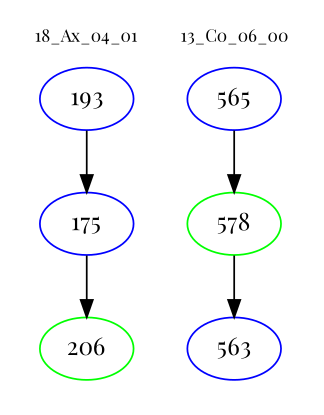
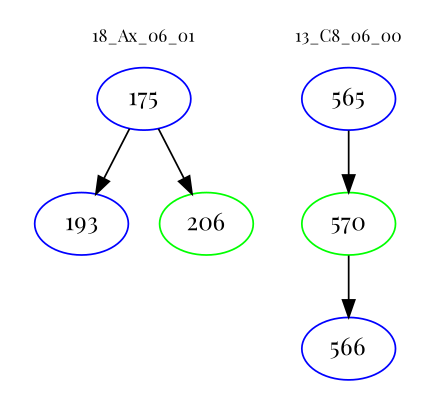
cluster "18_Ax_04_01": label "18_Ax_04_01" -> "18_Ax_06_01"
cluster "13_C0_06_00": label "13_C0_06_00" -> "13_C8_06_00"
edge "193" -> "175": reversed
node "578": label "578" -> "570"
node "563": label "563" -> "566"
